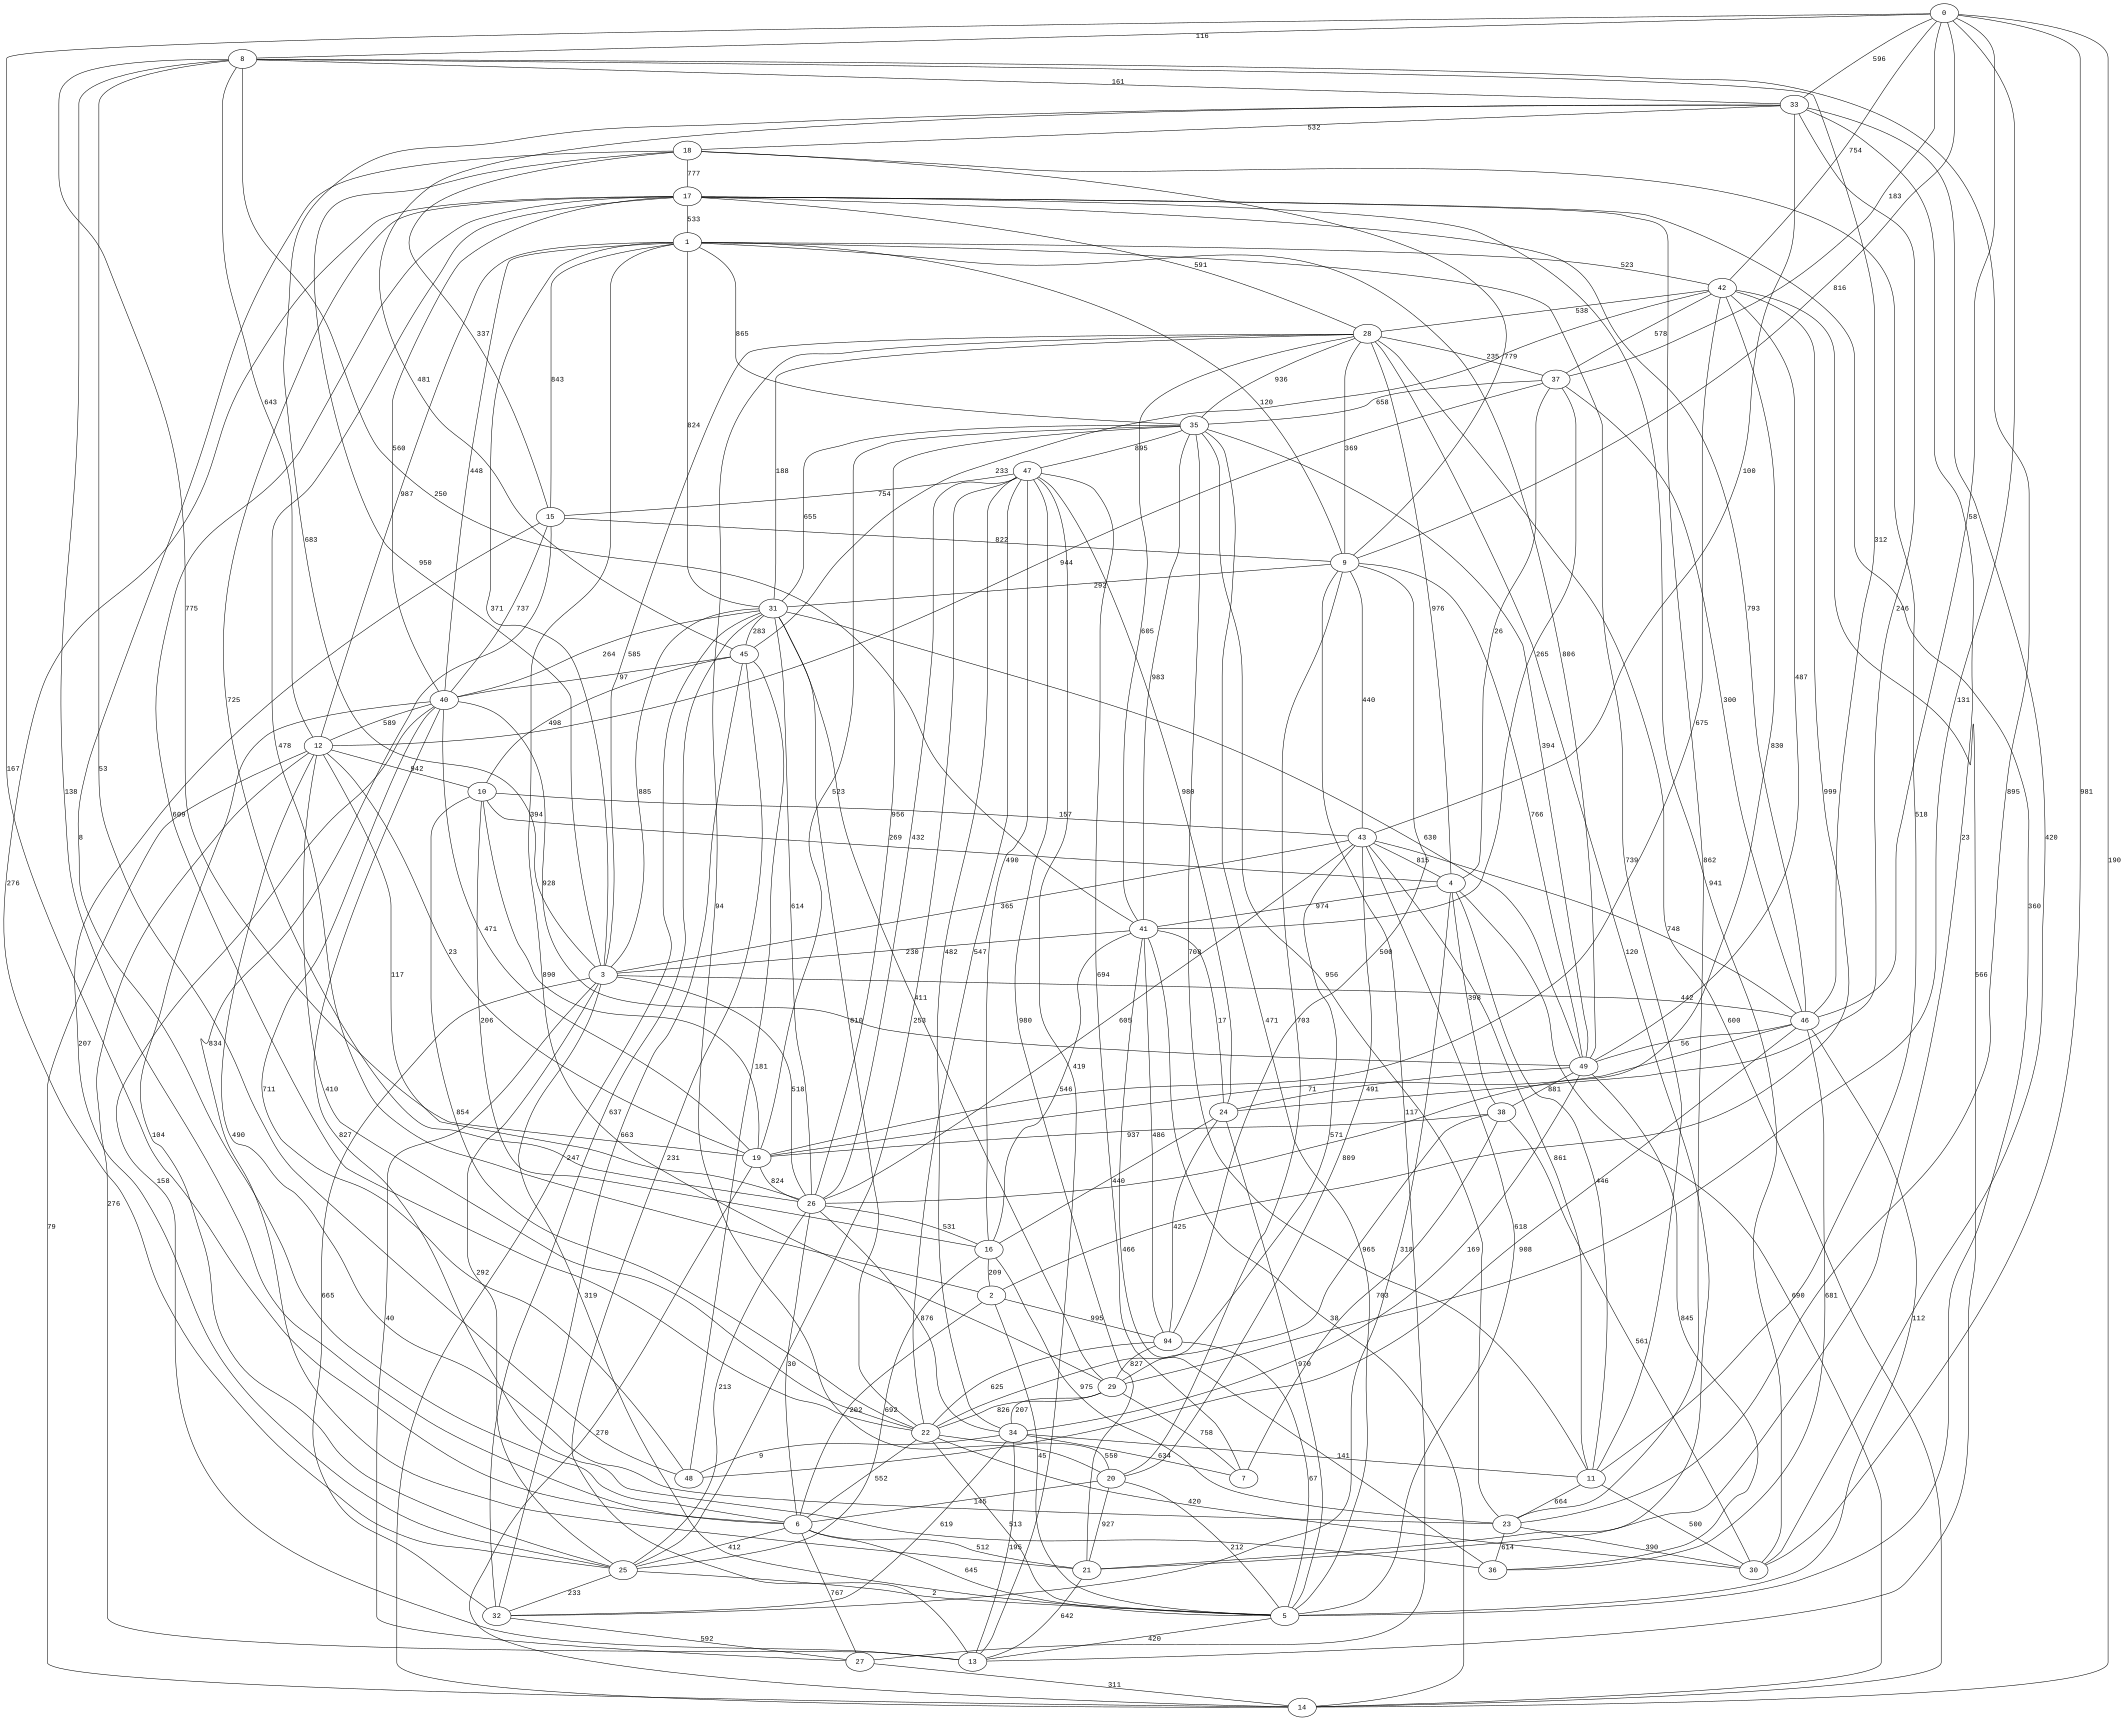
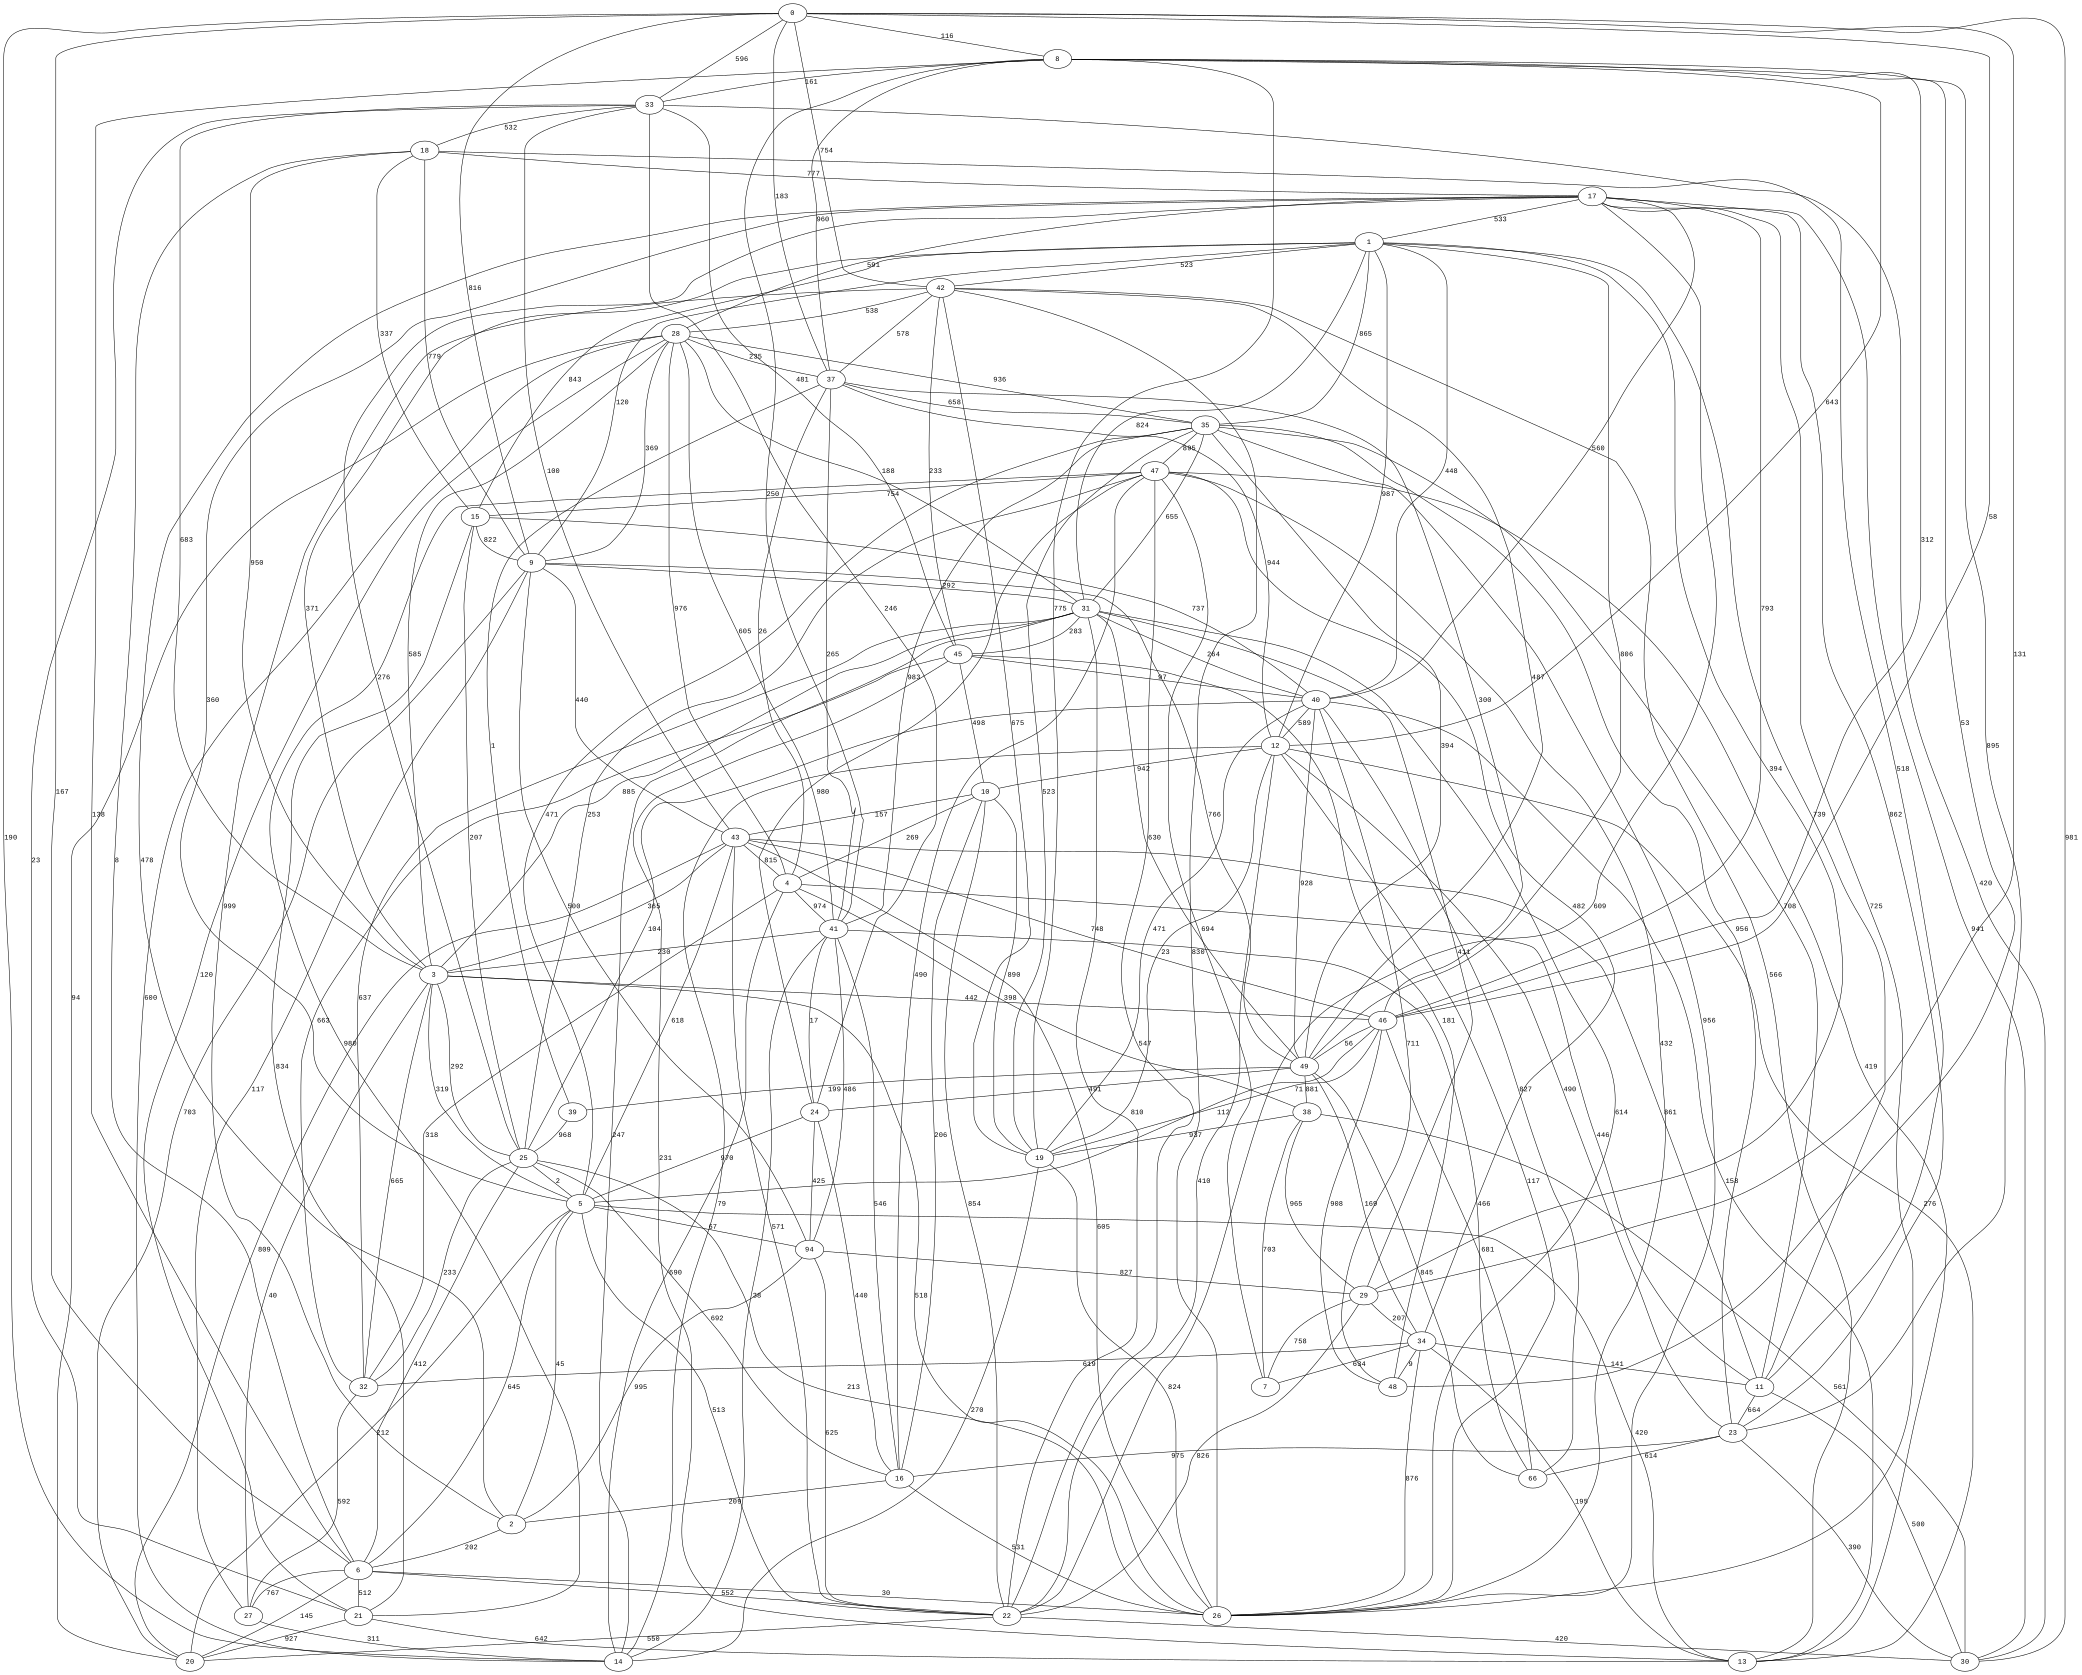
edge "8" -- "37": added, label "960"
node "39": added
node "36": label "36" -> "66"
